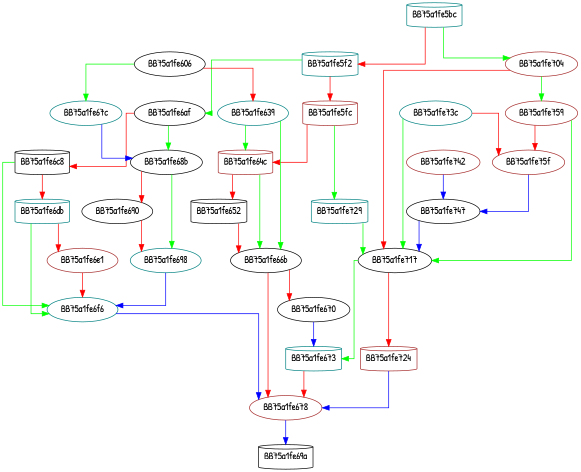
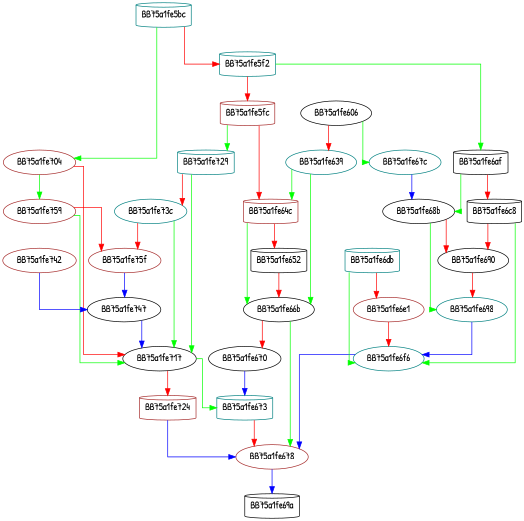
node "BB75a1fe6af": shape ellipse -> cylinder
edge "BB75a1fe6c8" -> "BB75a1fe6db": now "BB75a1fe6c8" -> "BB75a1fe690"
edge "BB75a1fe729" -> "BB75a1fe73c": added
edge "BB75a1fe66b" -> "BB75a1fe678": color red -> green
